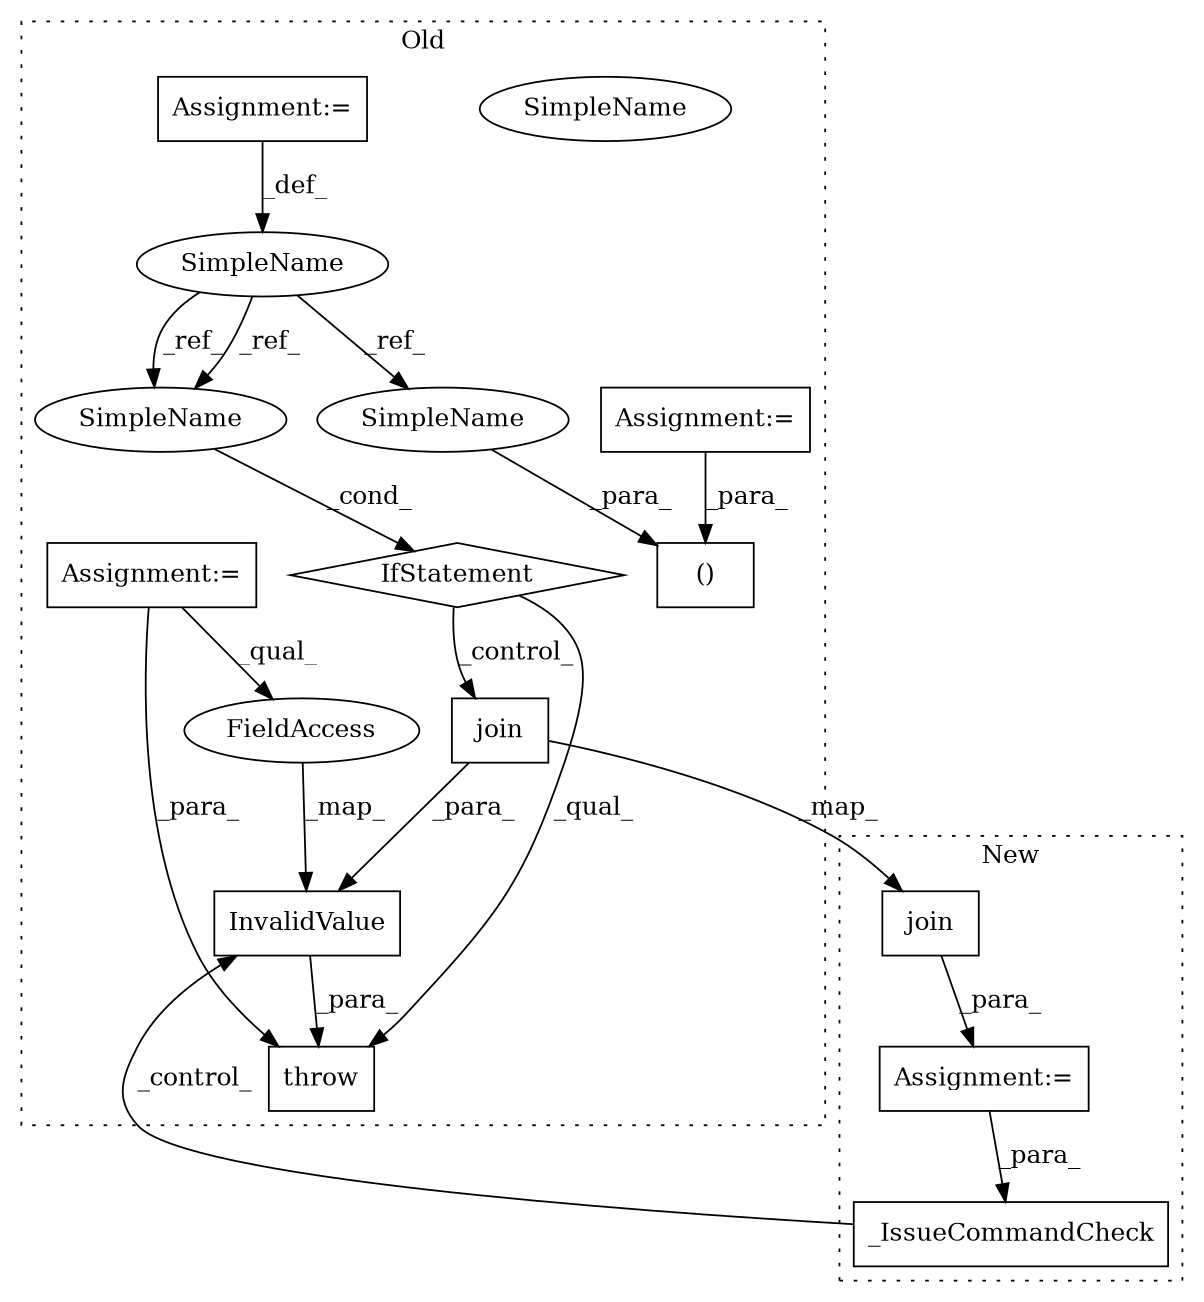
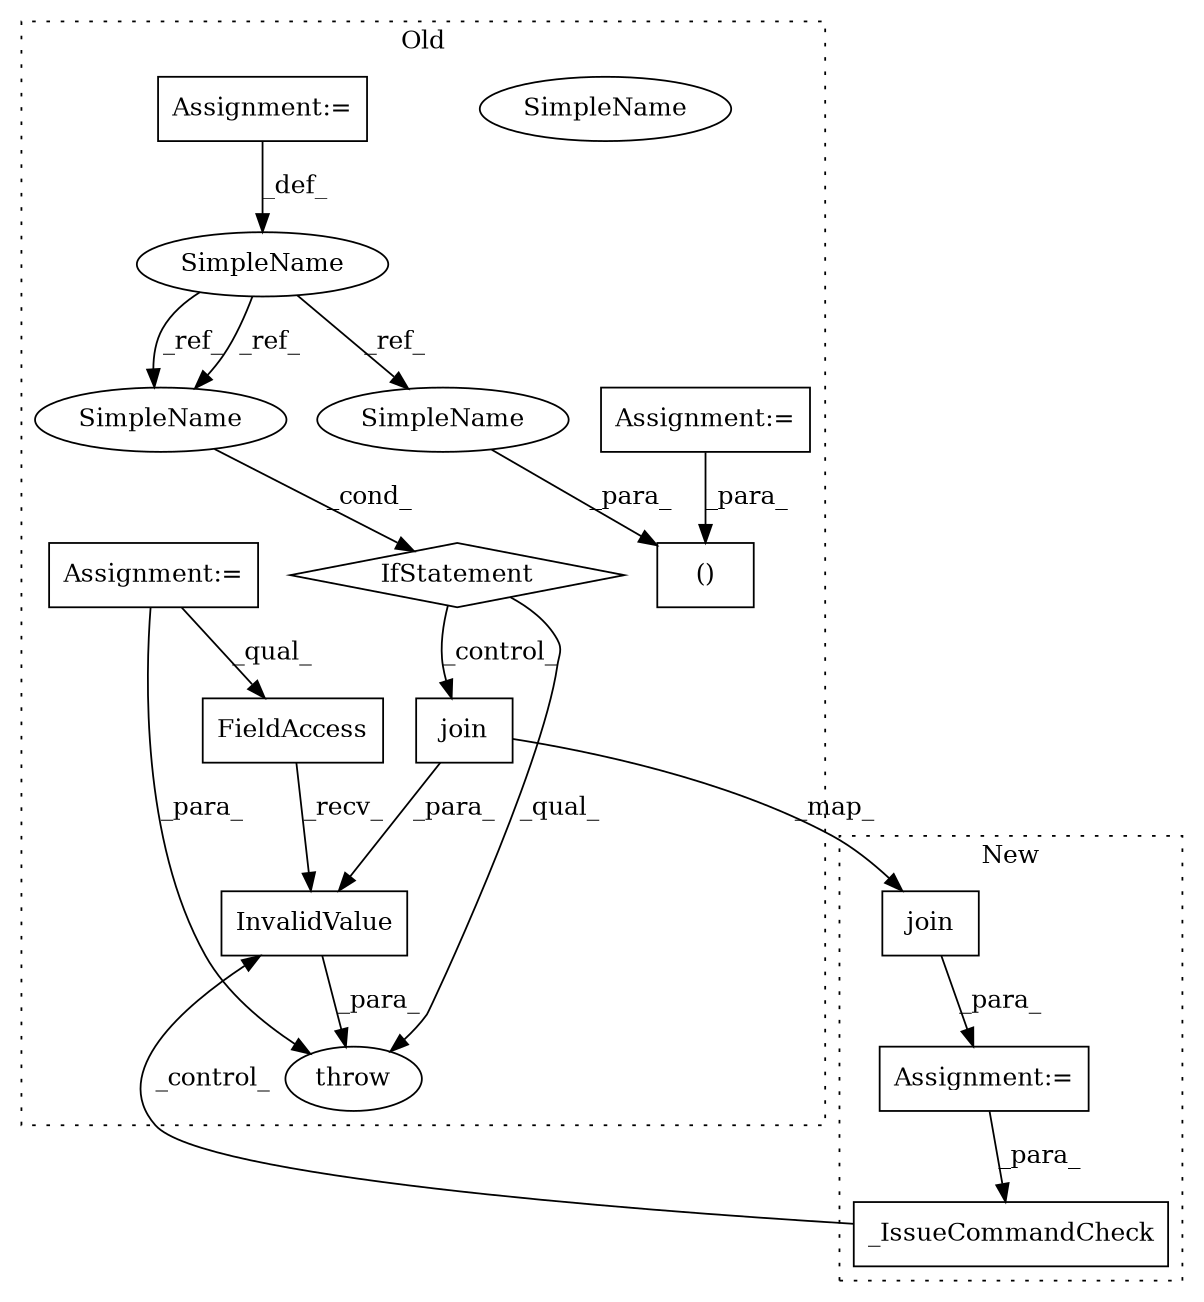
node "FieldAccess": shape ellipse -> box
edge "FieldAccess" -> "InvalidValue": label "_map_" -> "_recv_"
node "throw": shape box -> ellipse
